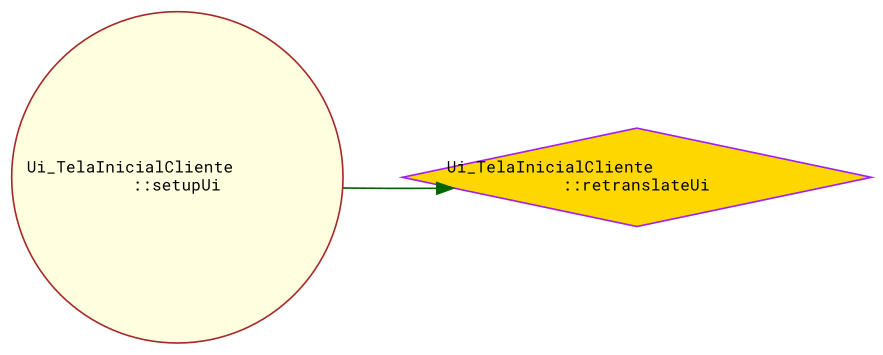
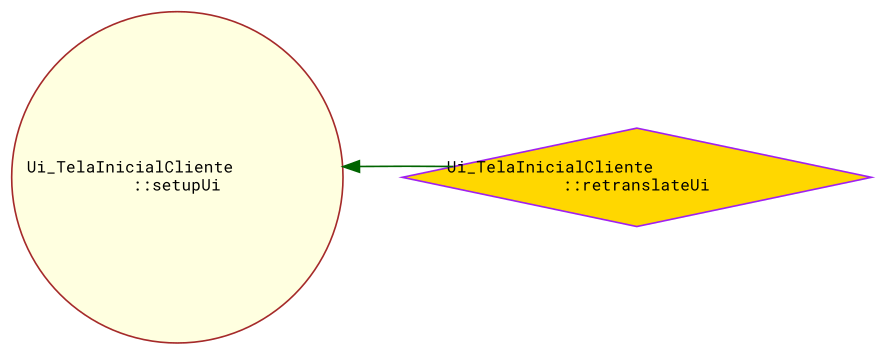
edge "Ui_TelaInicialCliente ::setupUi" -> "Ui_TelaInicialCliente ::retranslateUi": reversed
